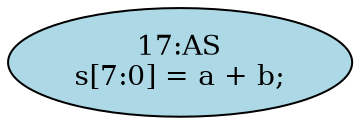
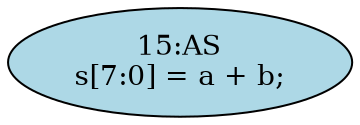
node "17:AS s[7:0] = a + b;": label "17:AS s[7:0] = a + b;" -> "15:AS s[7:0] = a + b;"
